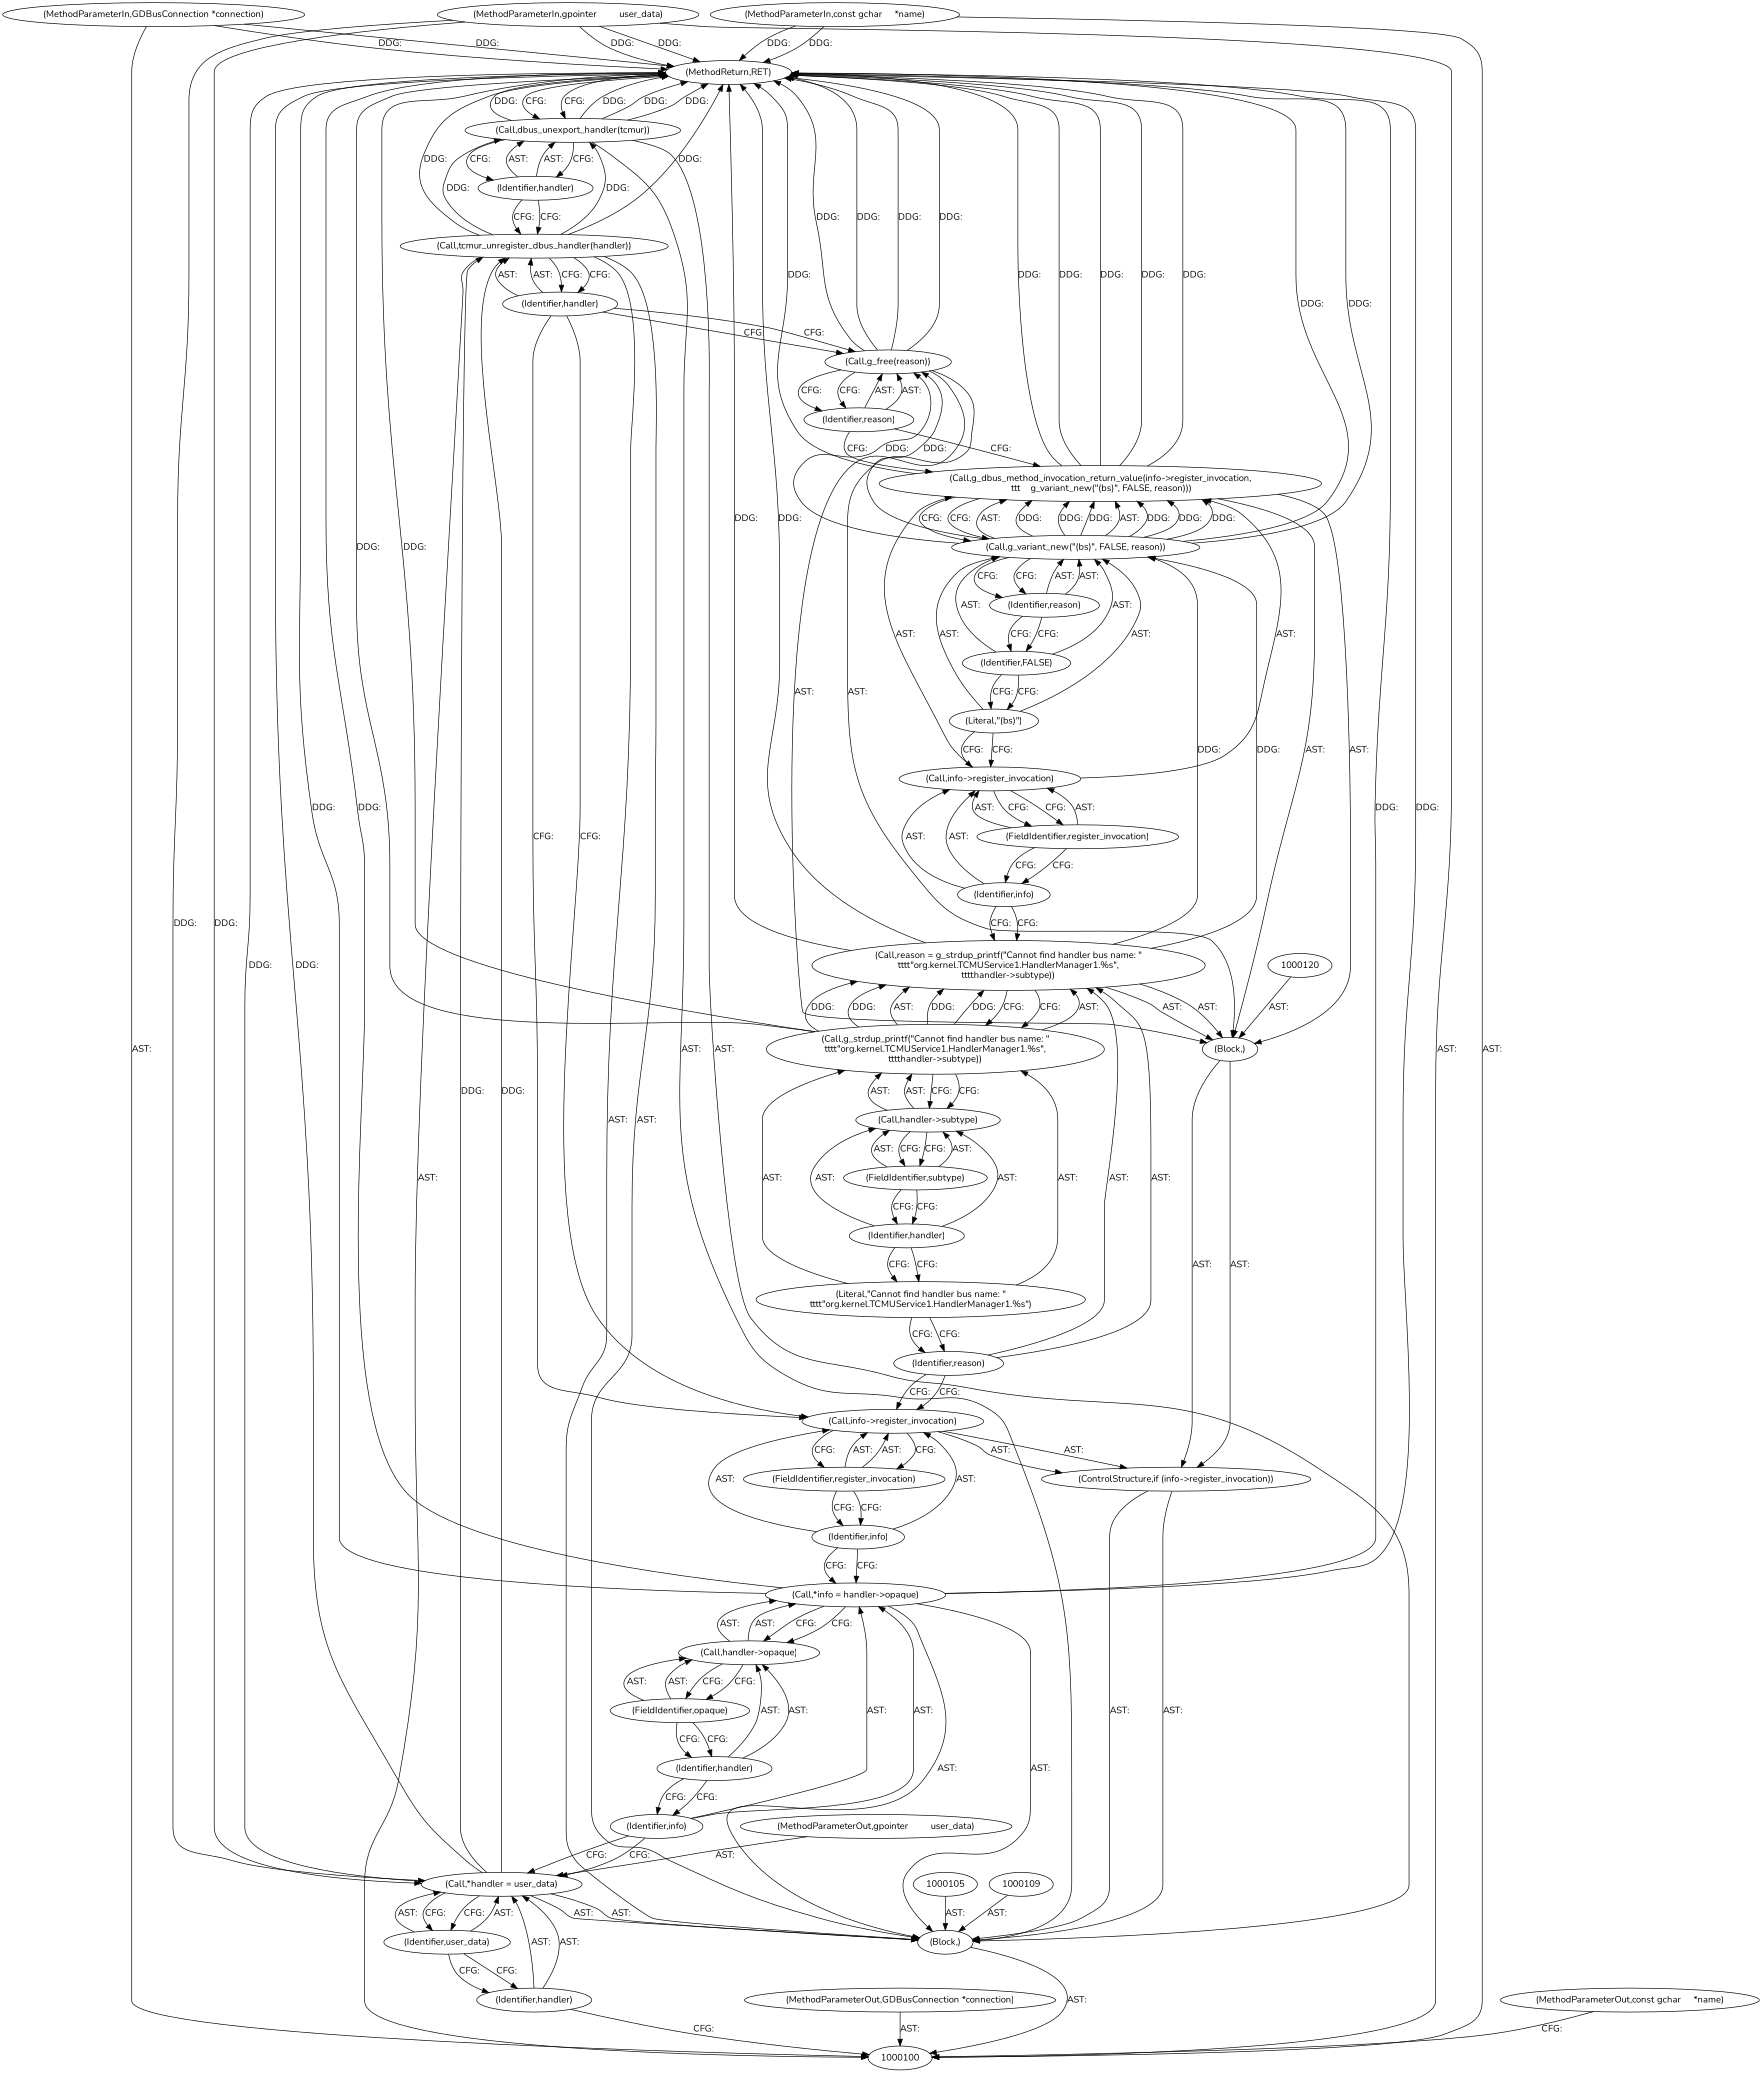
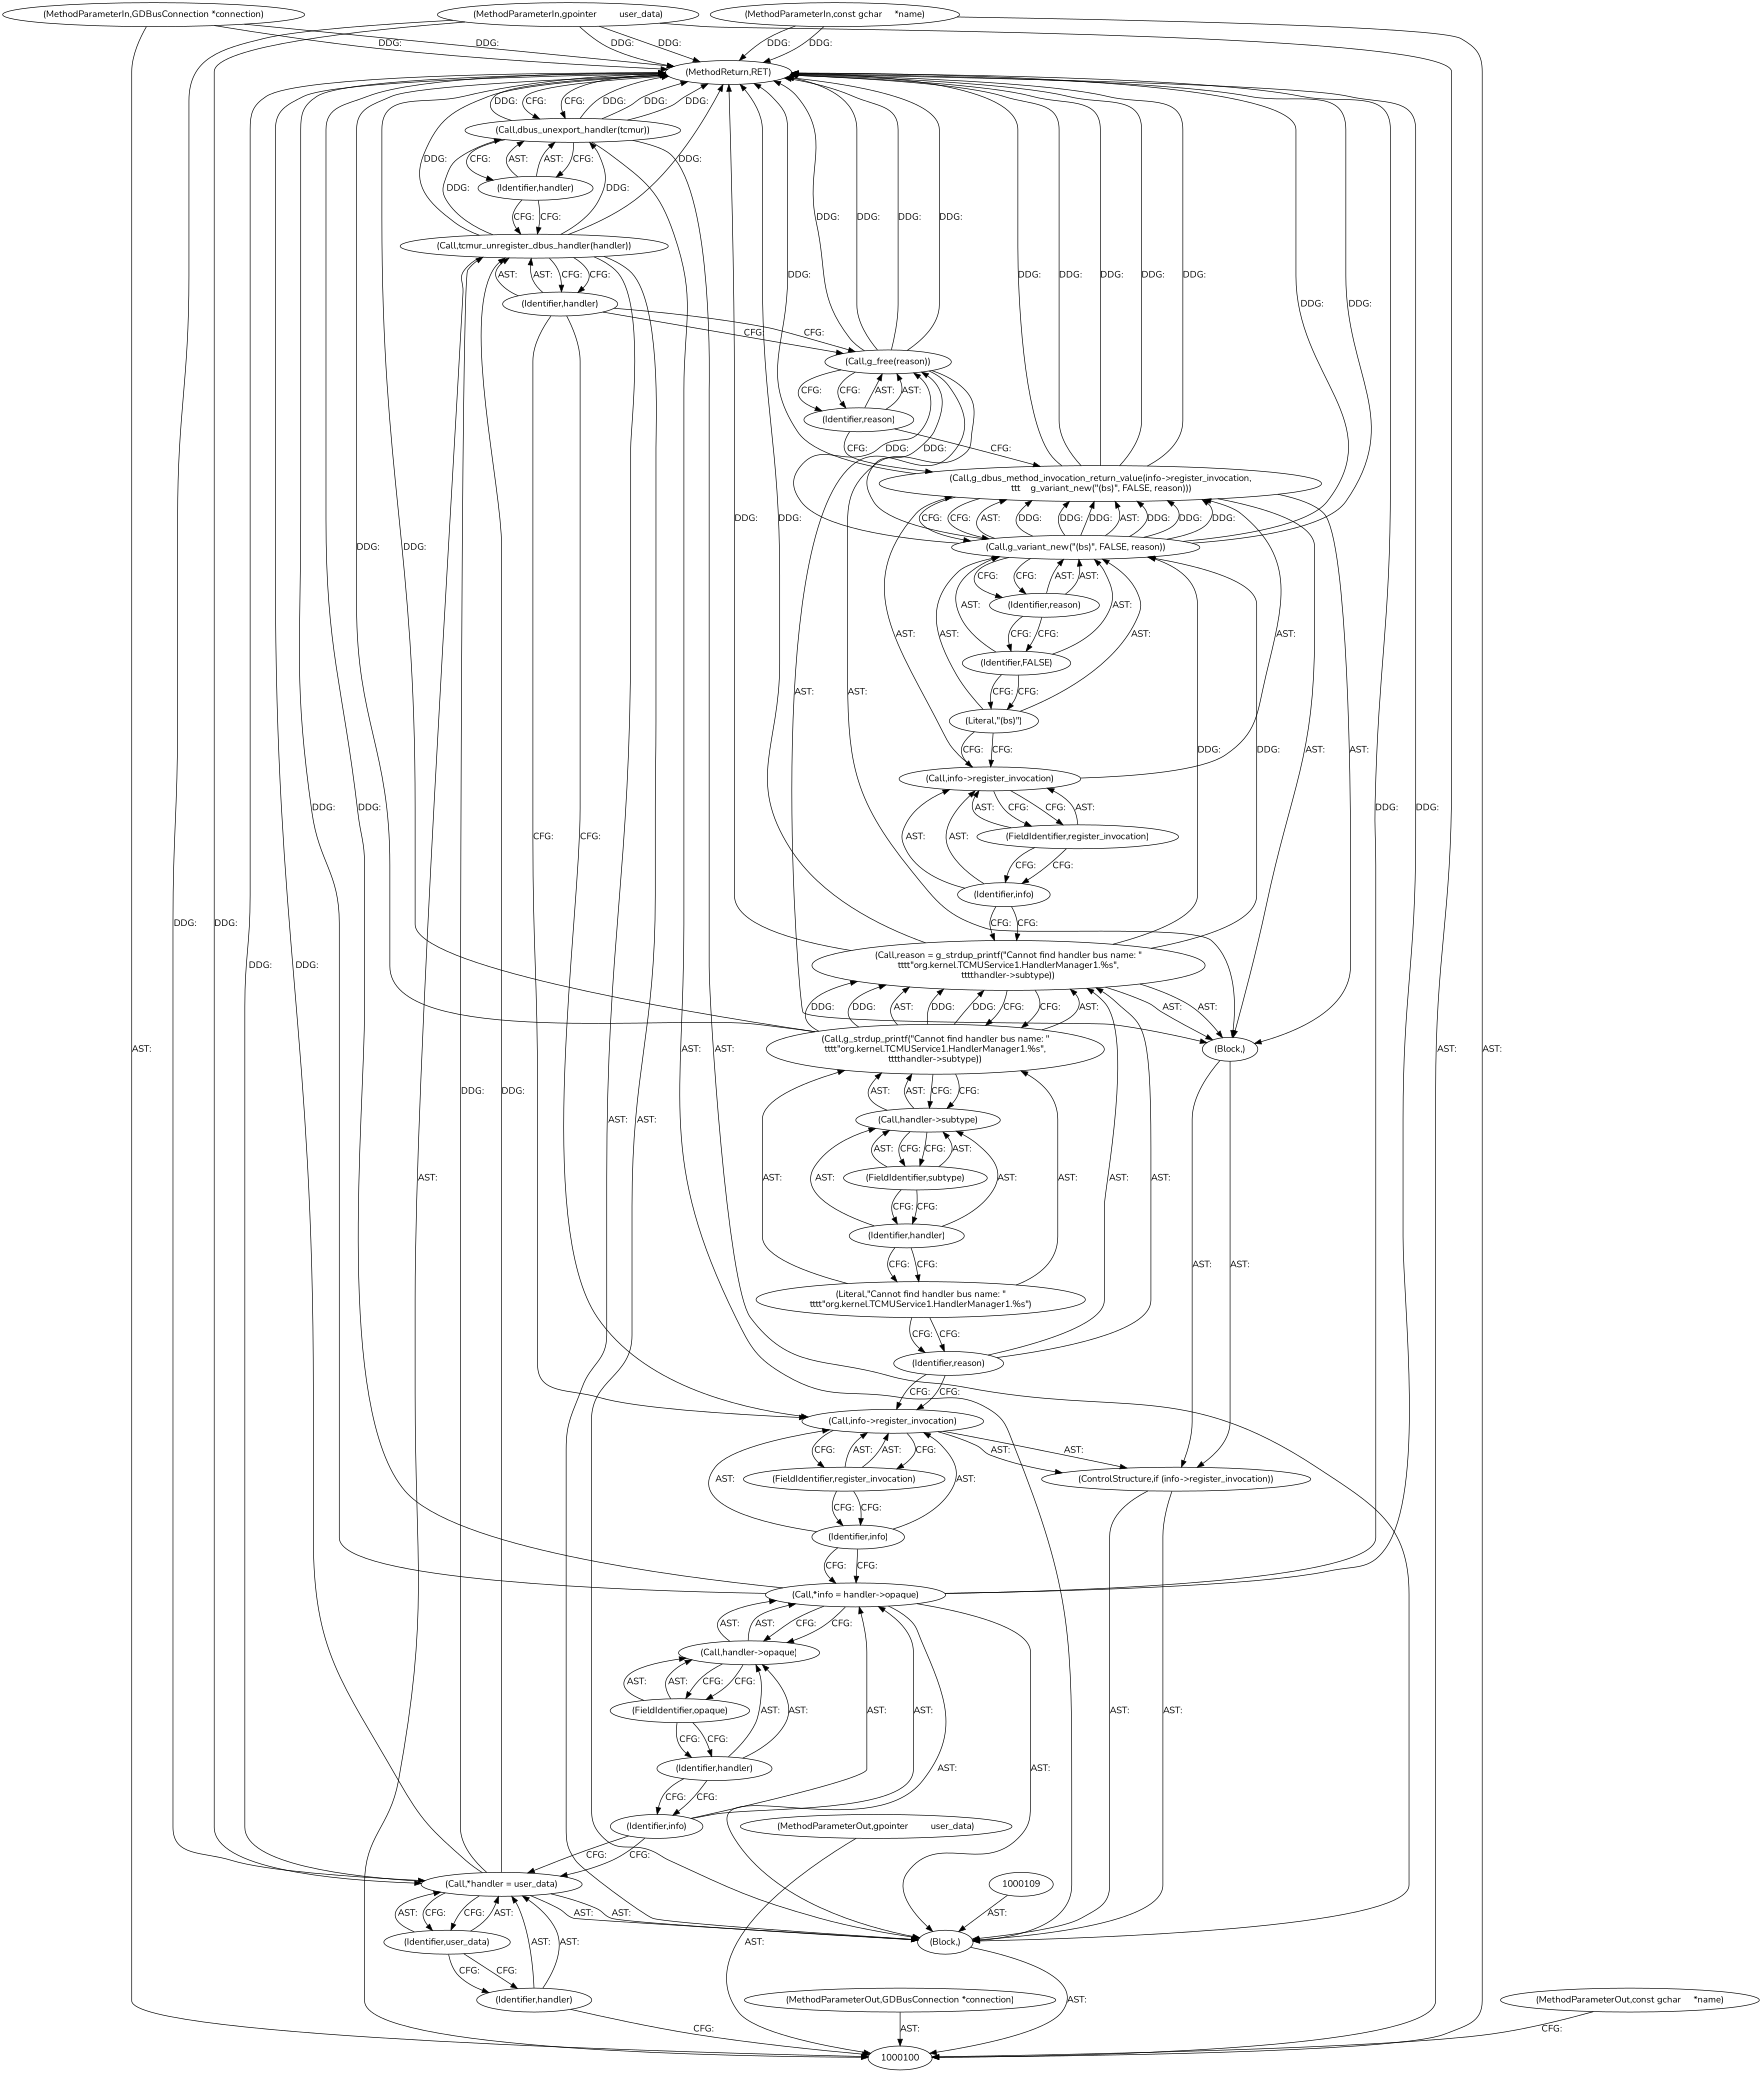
node "1000120": removed
edge "(MethodParameterOut,gpointer         user_data)" -> "(Call,*handler = user_data)": now "(MethodParameterOut,gpointer         user_data)" -> "1000100"
node "1000105": removed
